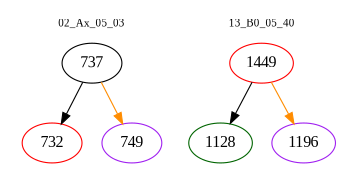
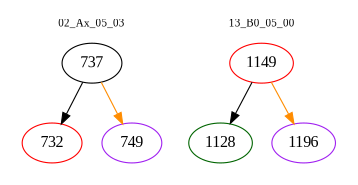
cluster "13_B0_05_40": label "13_B0_05_40" -> "13_B0_05_00"
node "1449": label "1449" -> "1149"
